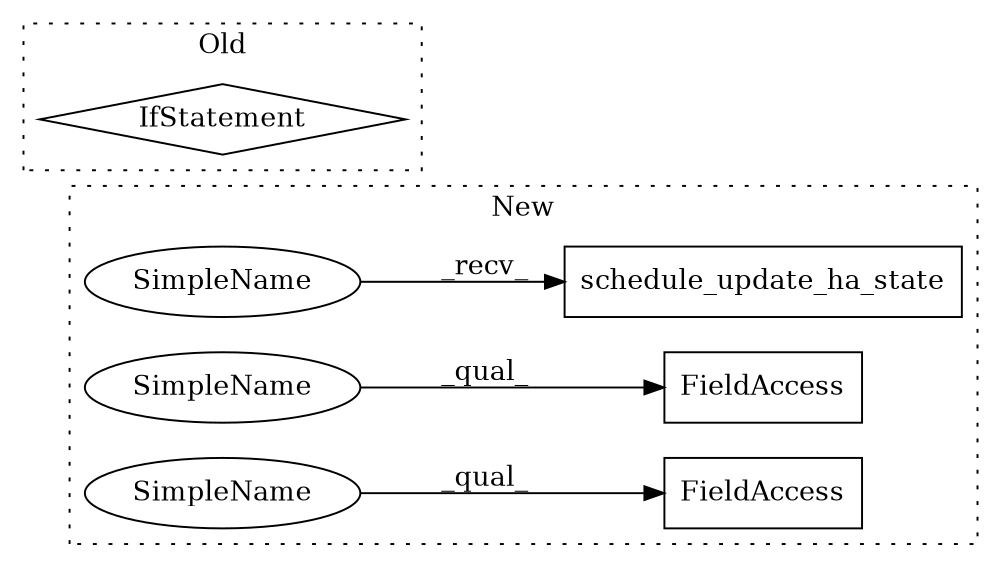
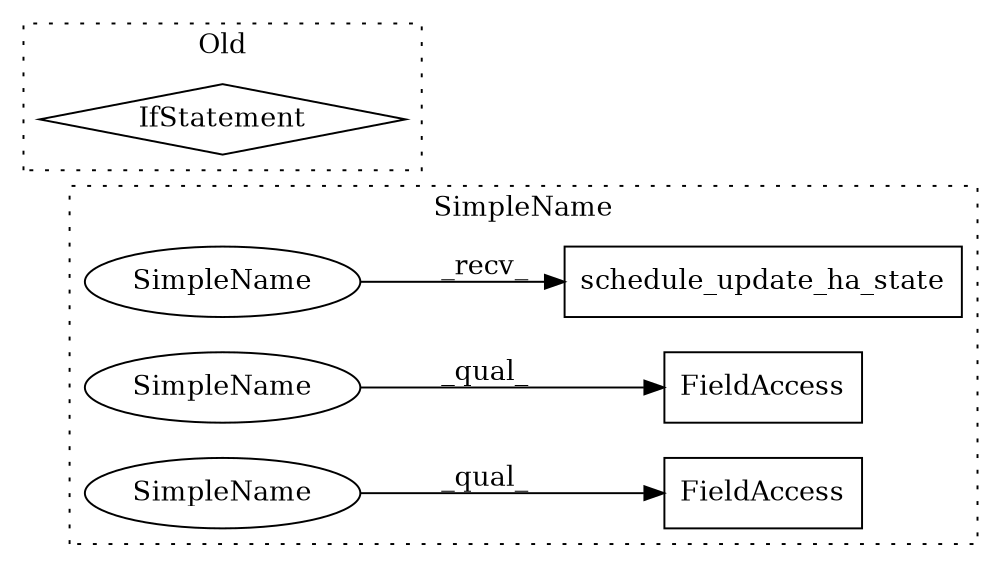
cluster "New": label "New" -> "SimpleName"
